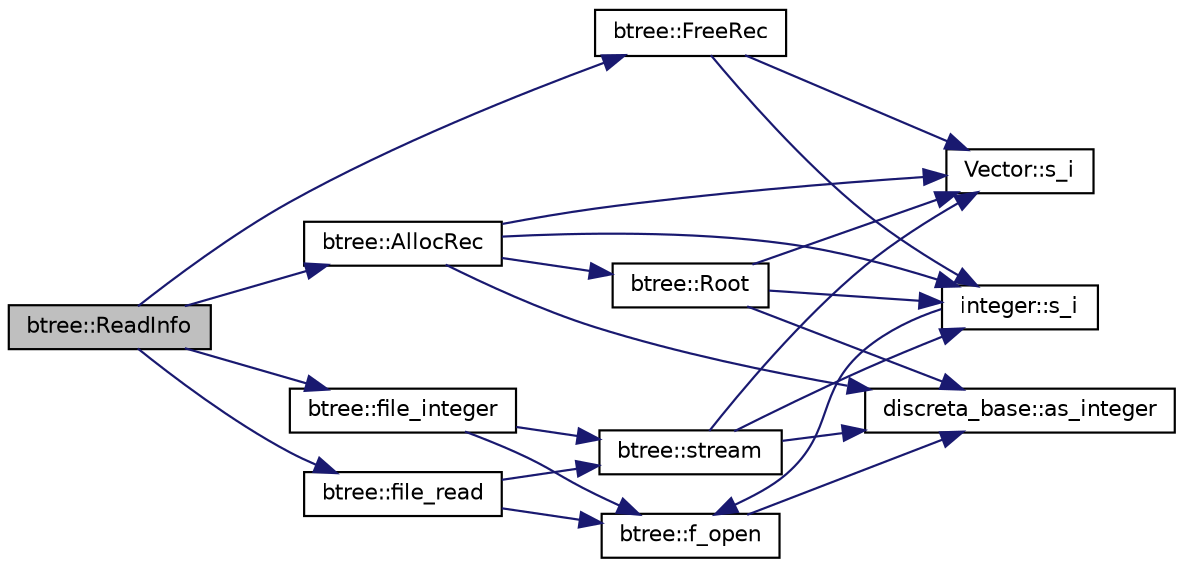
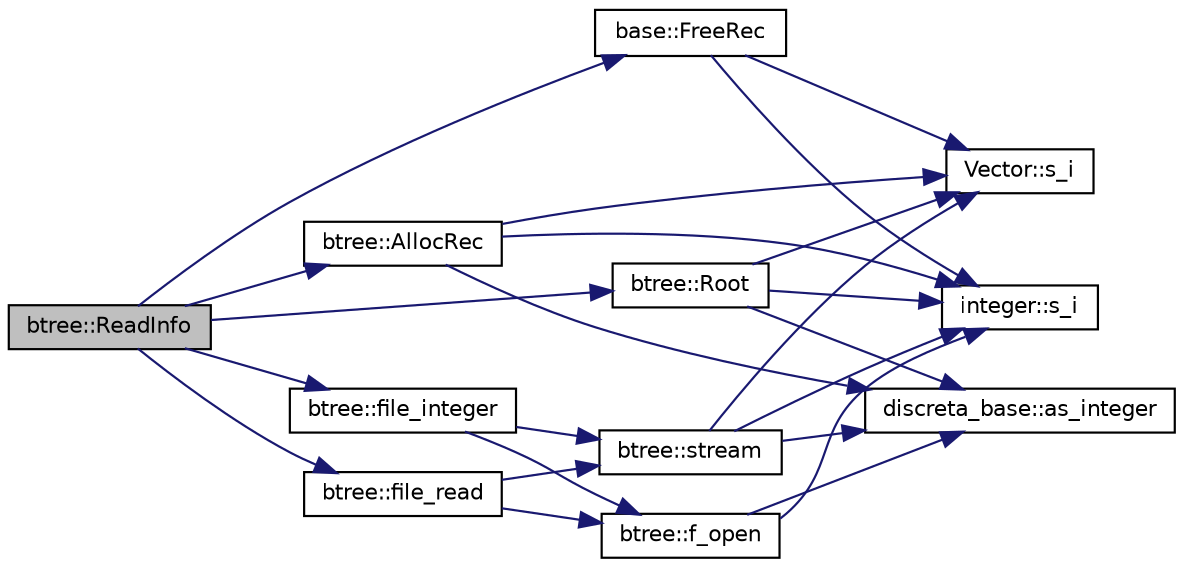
node "btree::FreeRec": label "btree::FreeRec" -> "base::FreeRec"
edge "btree::AllocRec" -> "btree::Root": now "btree::ReadInfo" -> "btree::Root"
edge "integer::s_i" -> "btree::f_open": reversed
